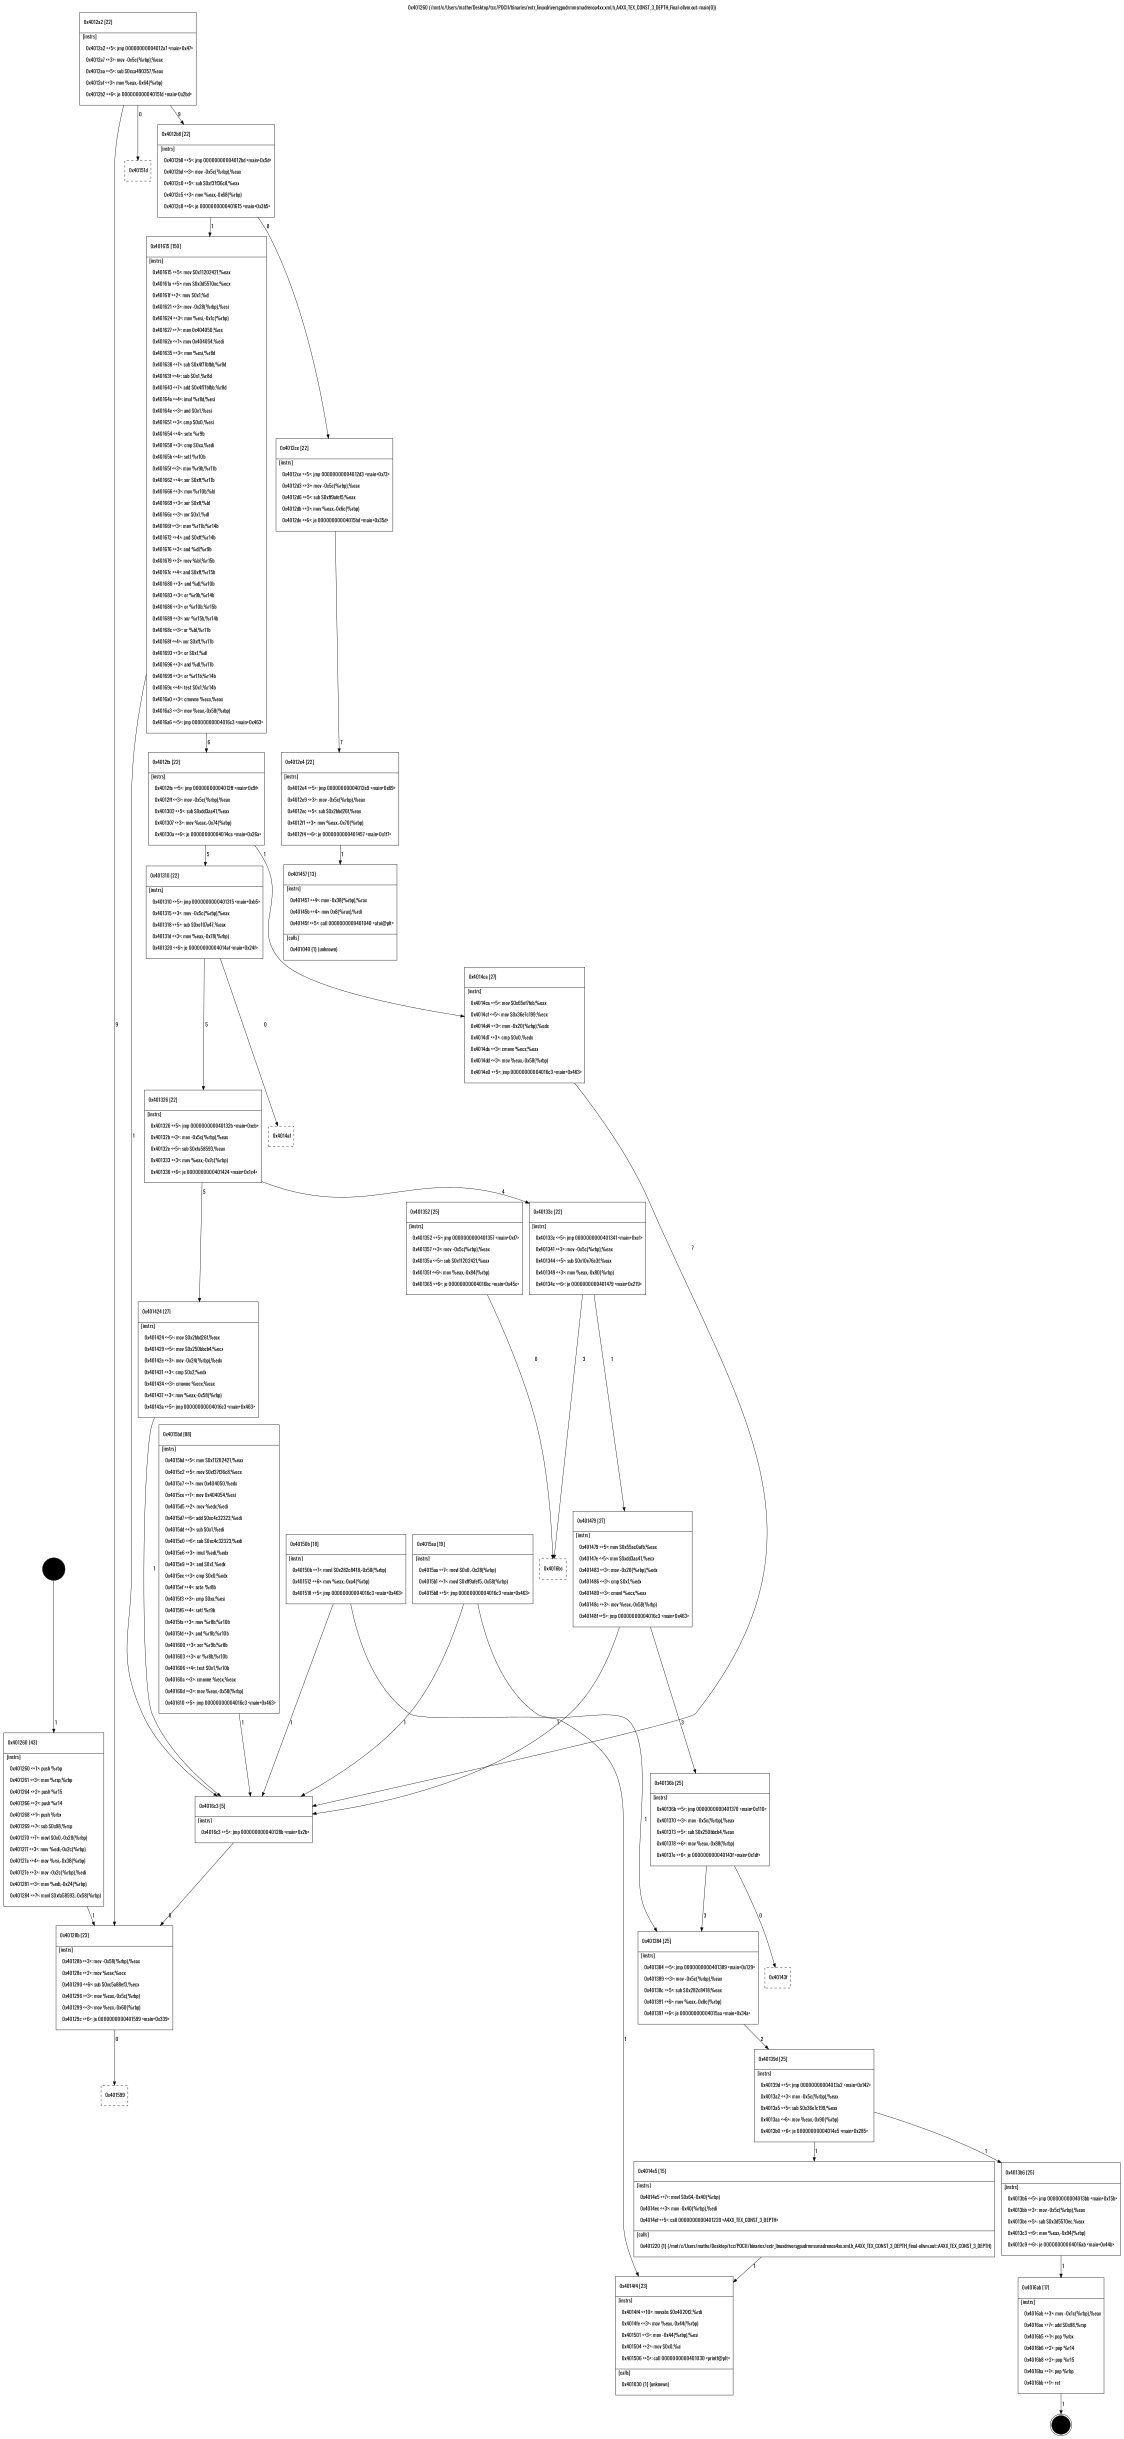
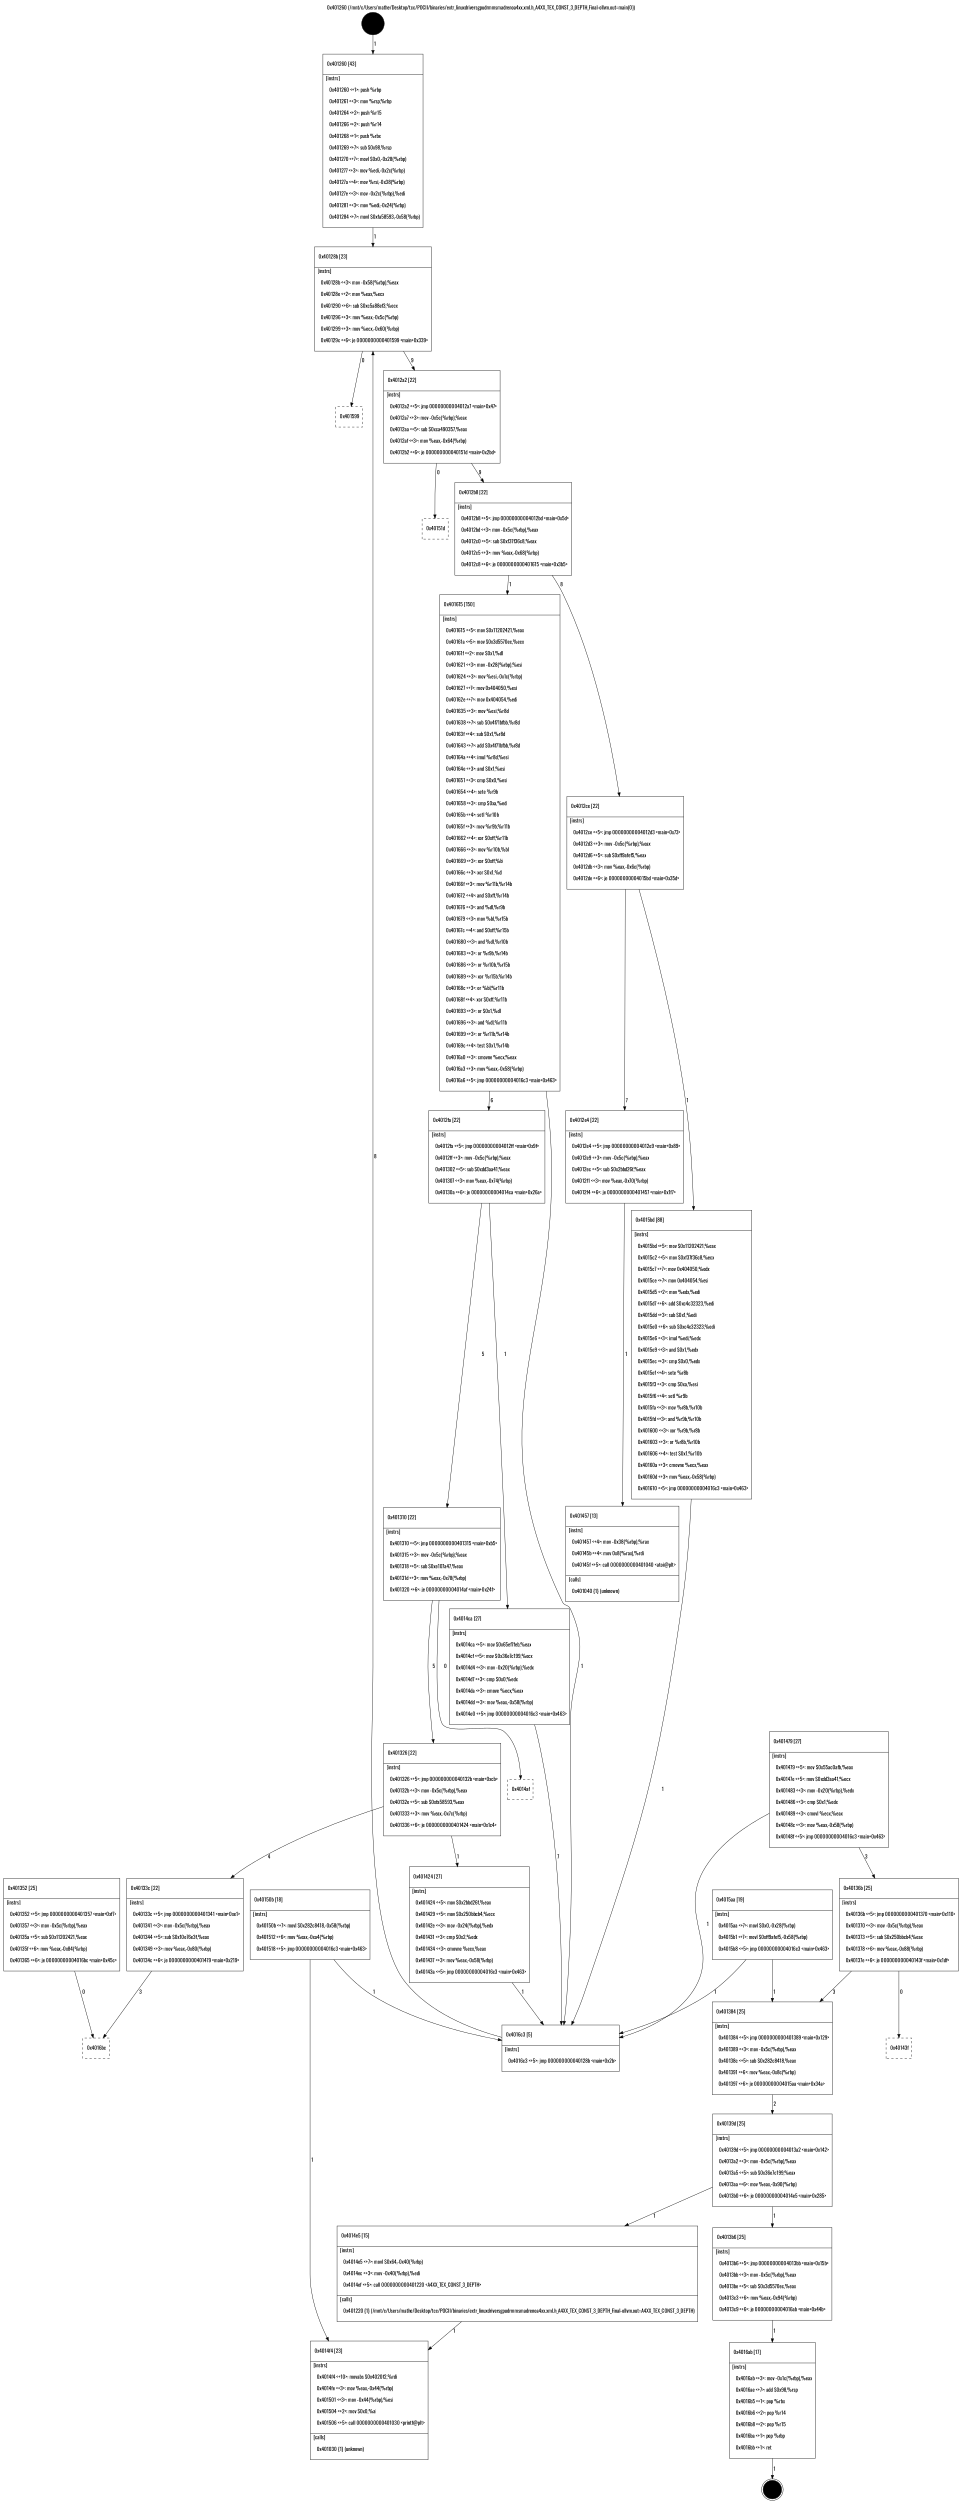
edge "0x4012a2 [22]" -> "0x40128b [23]": reversed
edge "0x4012ce [22]" -> "0x4015bd [88]": added, label "1"
edge "0x401326 [22]" -> "0x401424 [27]": label " 5" -> " 1"
edge "0x40133c [22]" -> "0x401479 [27]": removed, label "1"
